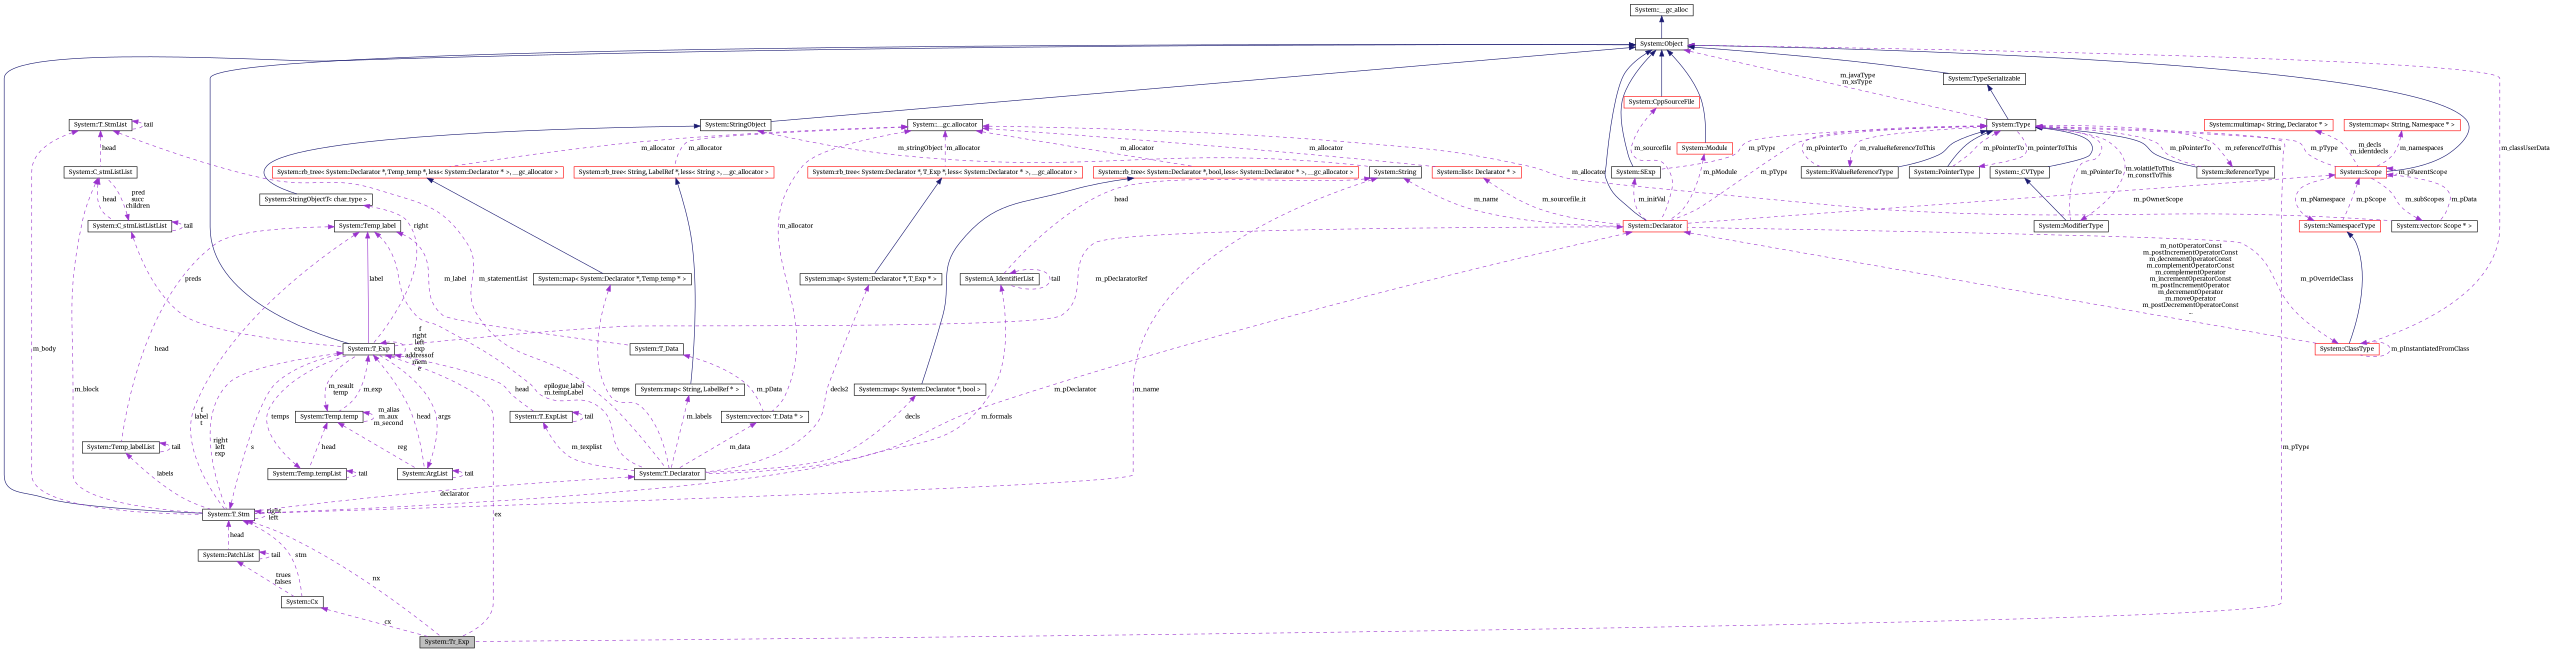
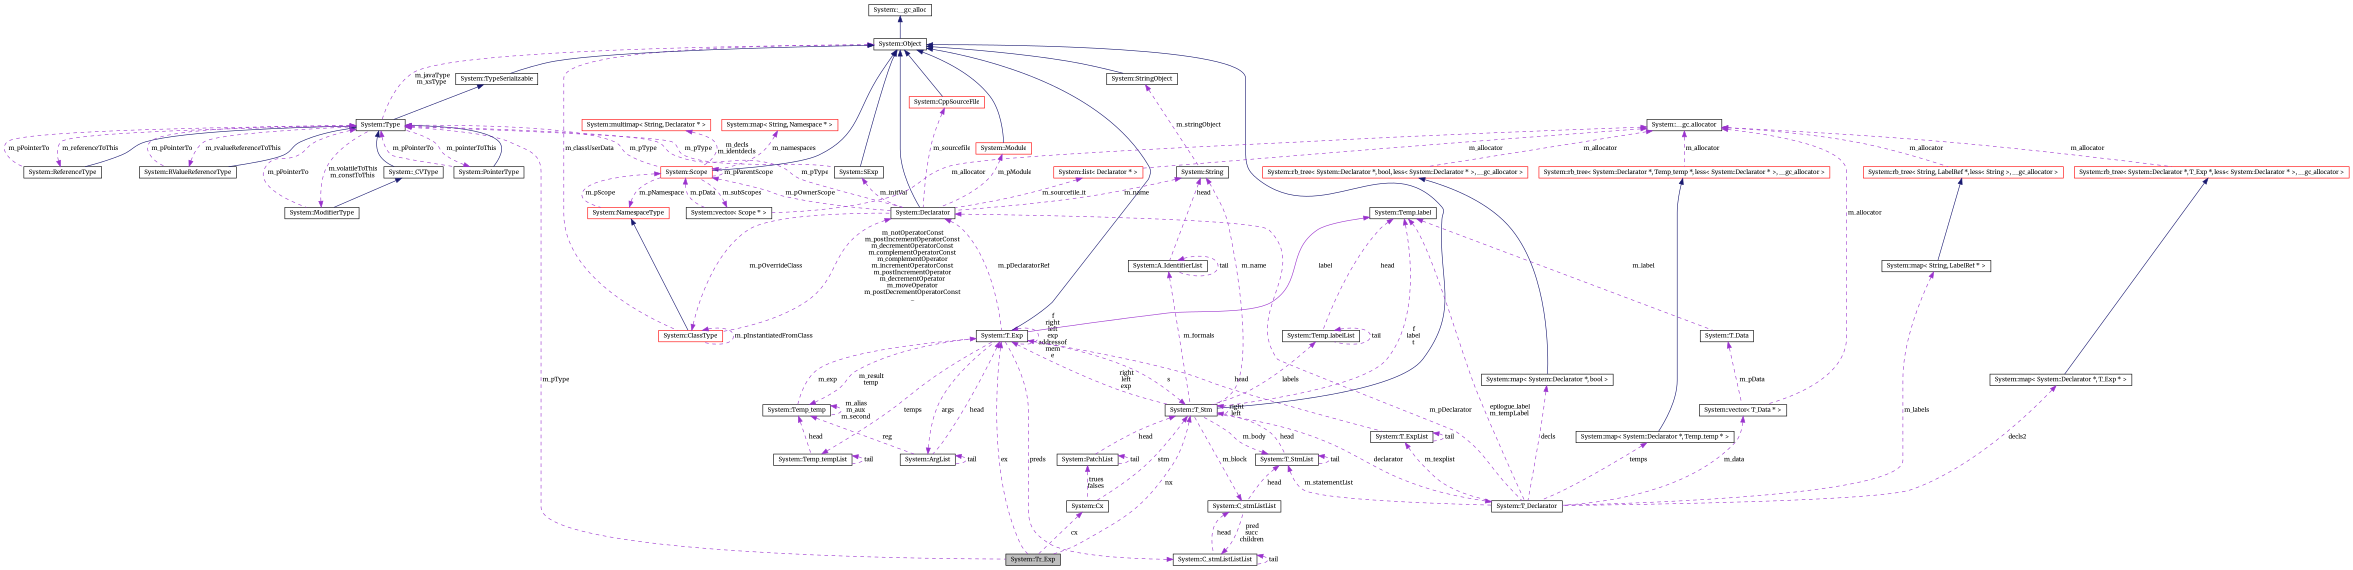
node "System::StringObjectT< char_type >": removed
node "System::Declarator": color red -> black
edge "System::T_StmList" -> "System::T_Stm": added, label "head"
